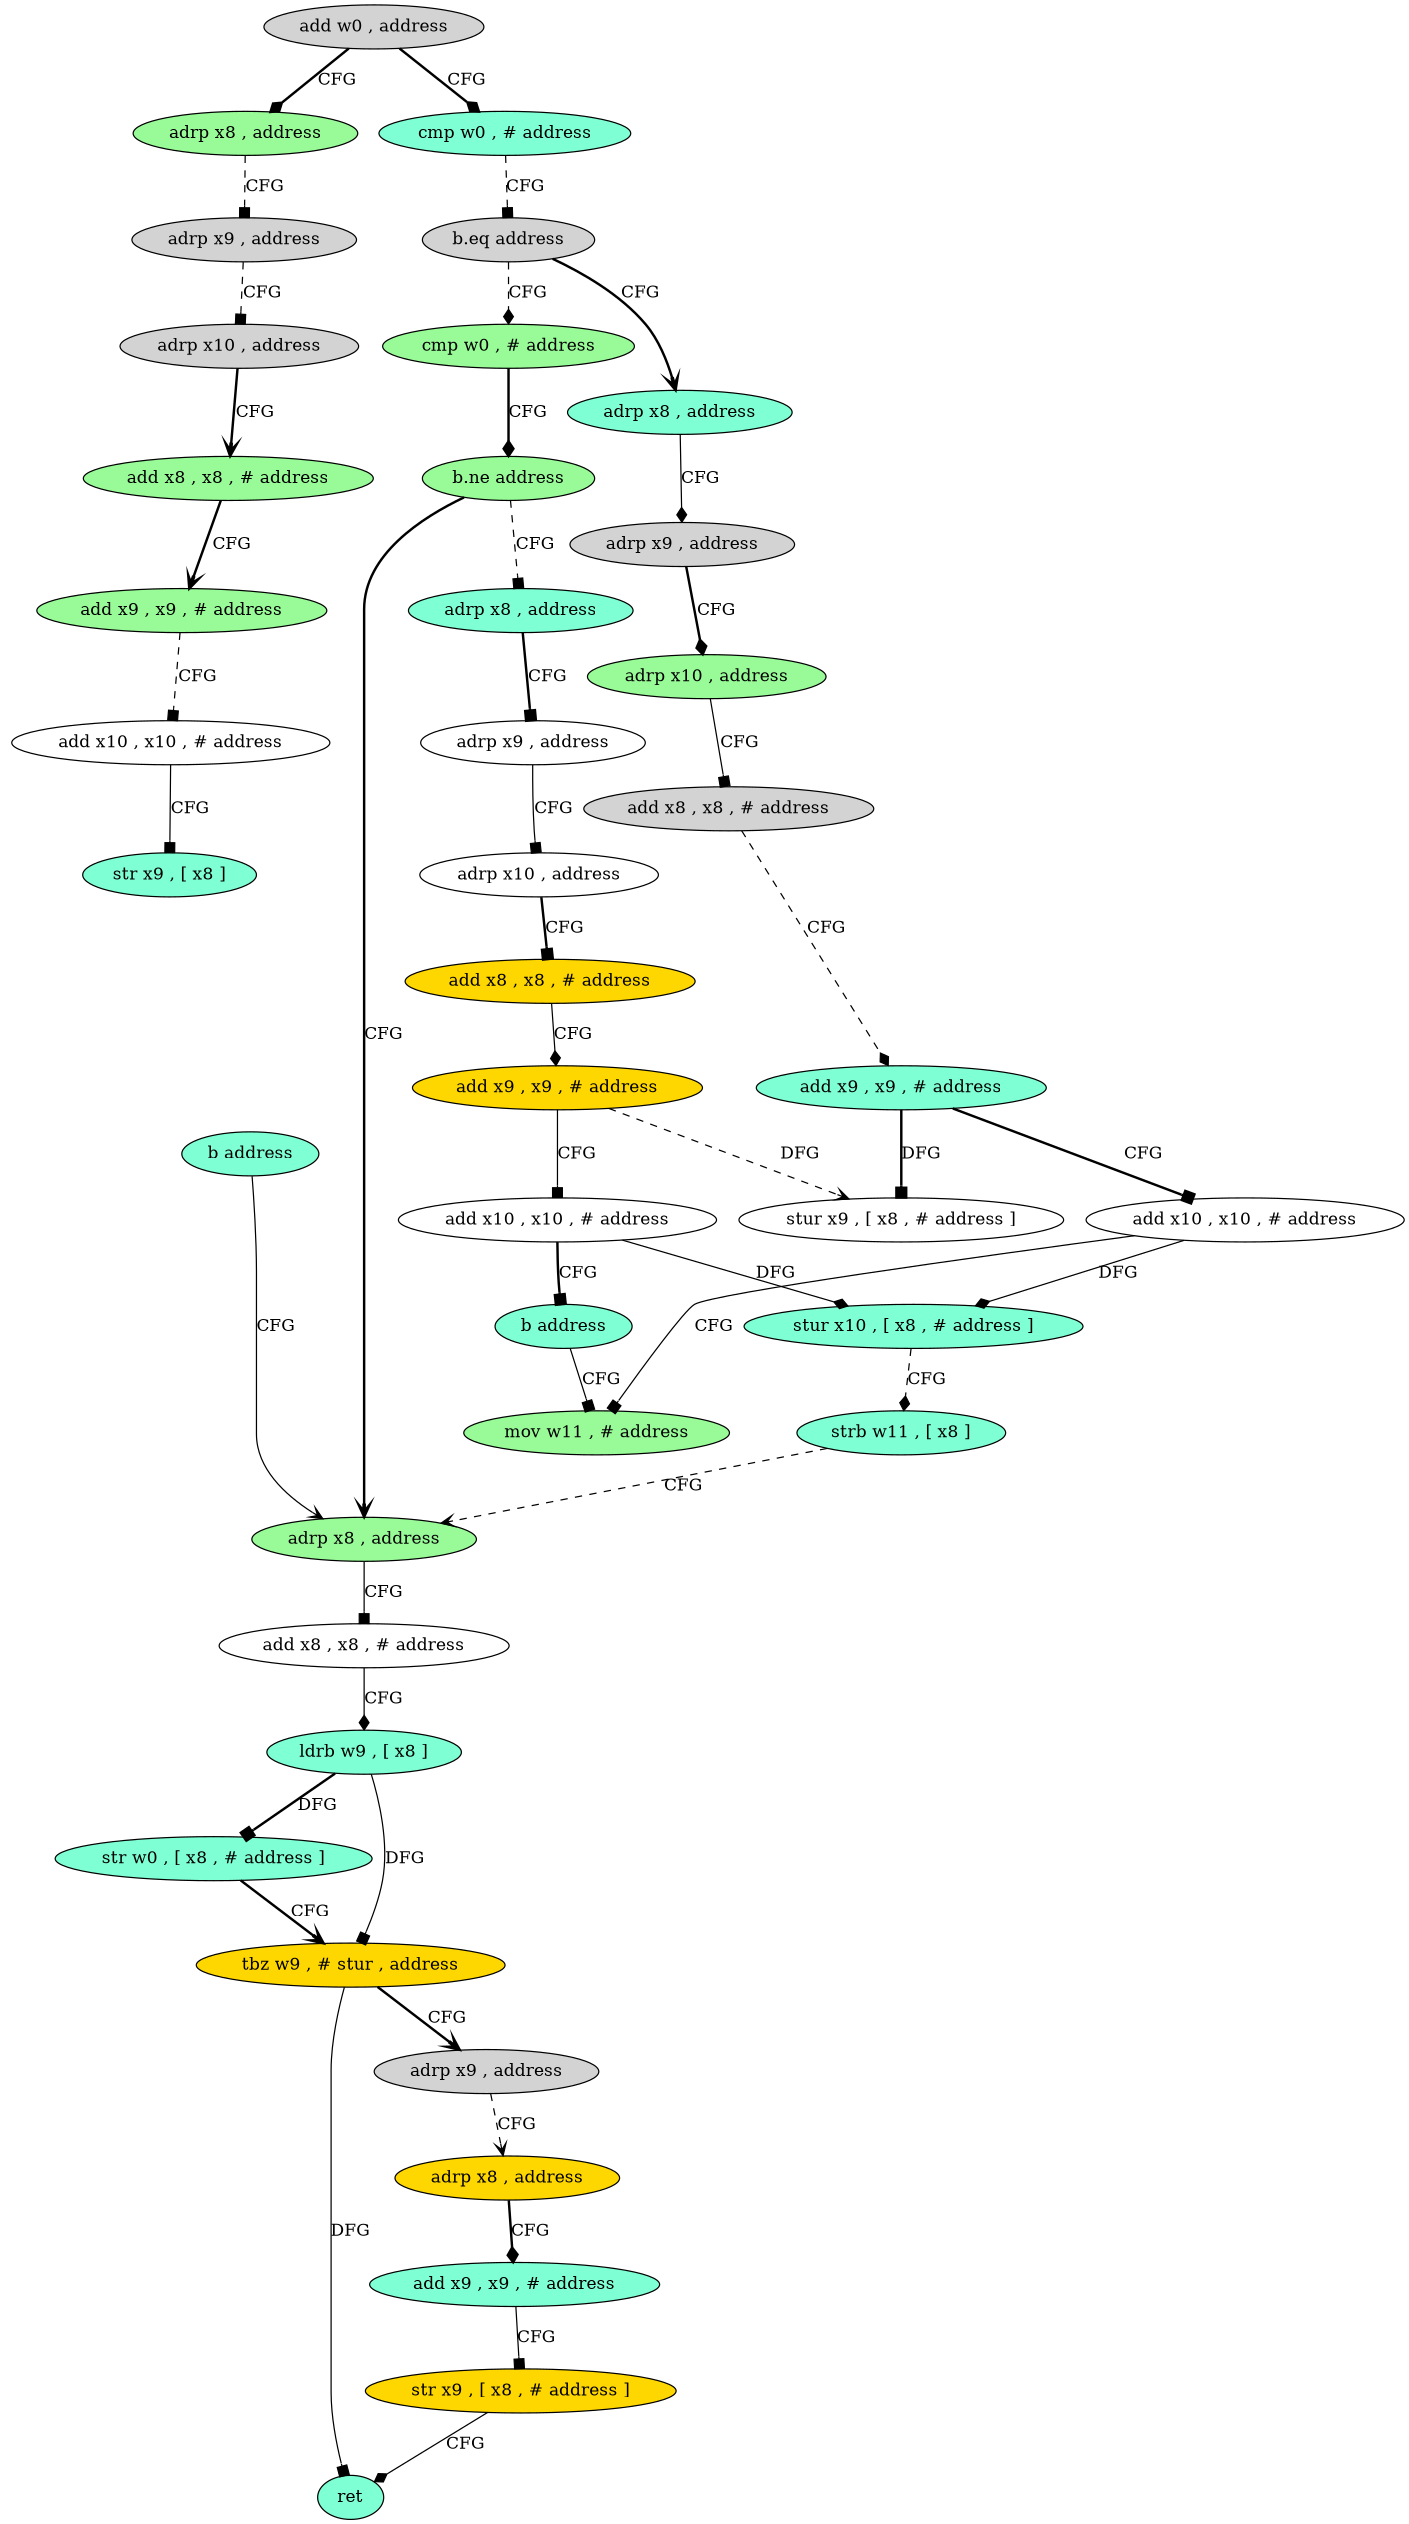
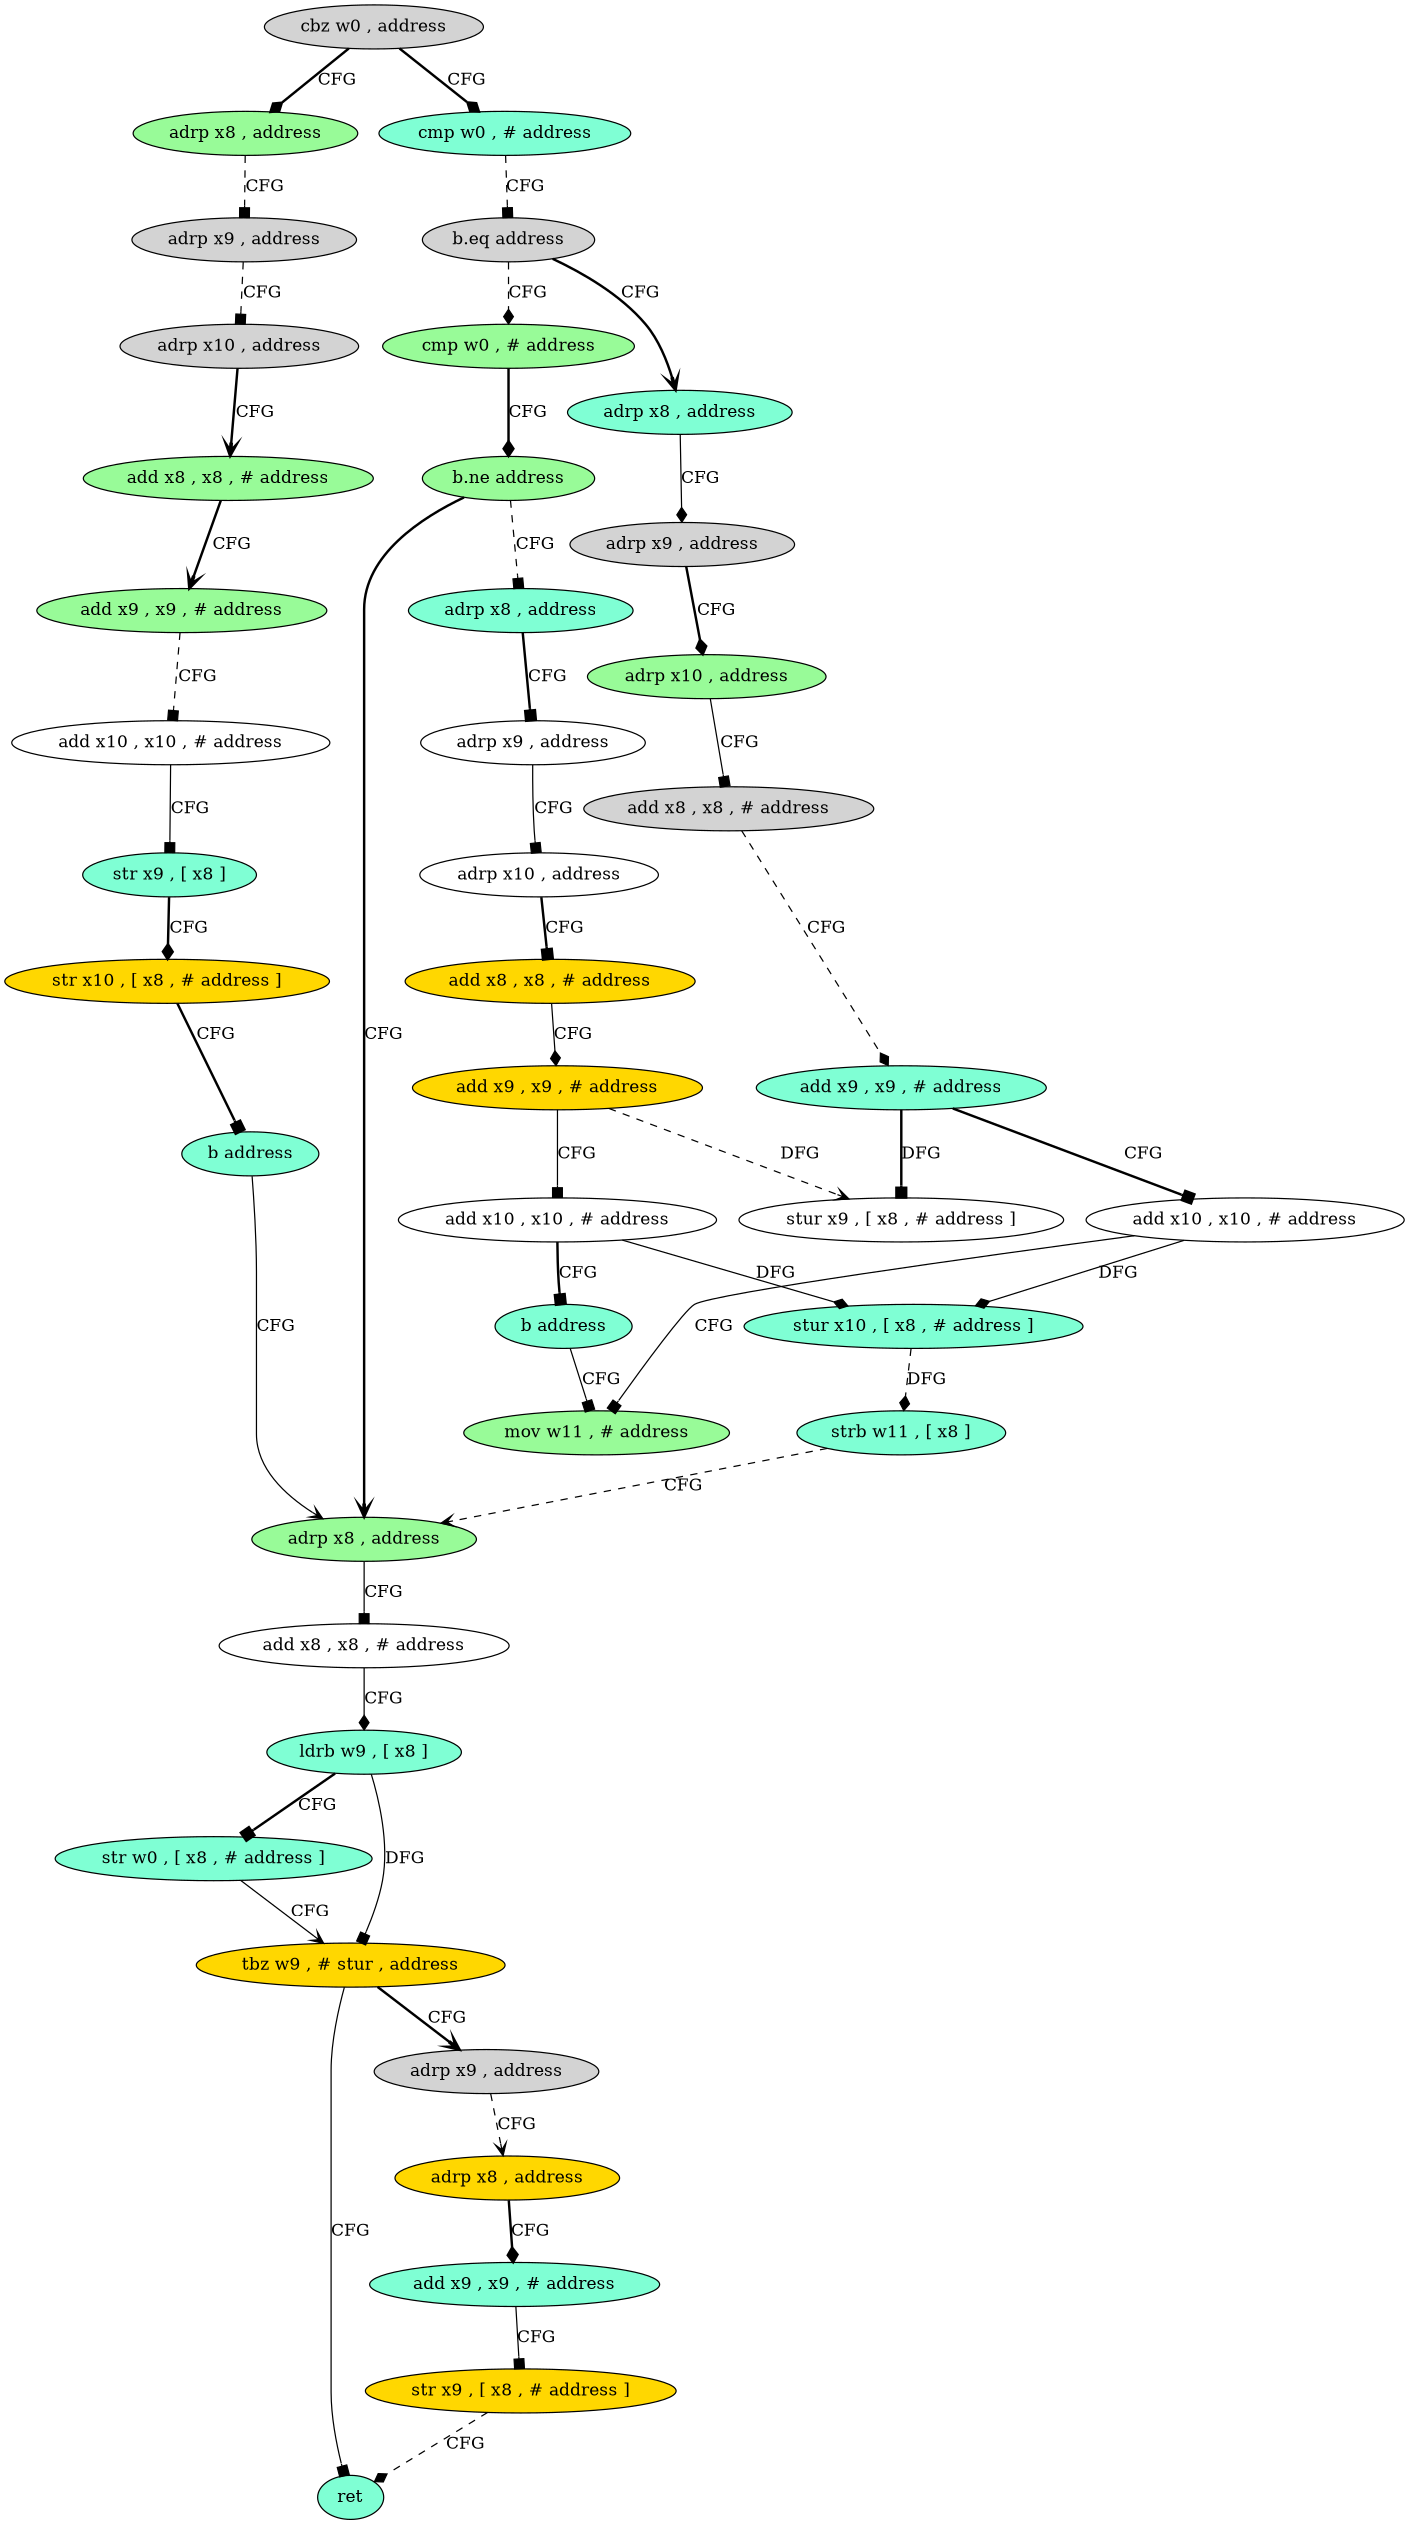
node "add w0 , address": label "add w0 , address" -> "cbz w0 , address"
node "str x10 , [ x8 , # address ]": added
edge "stur x10 , [ x8 , # address ]" -> "strb w11 , [ x8 ]": label "CFG" -> "DFG"
edge "ldrb w9 , [ x8 ]" -> "str w0 , [ x8 , # address ]": label "DFG" -> "CFG"
edge "str w0 , [ x8 , # address ]" -> "tbz w9 , # stur , address": style bold -> solid
edge "tbz w9 , # stur , address" -> "ret": label "DFG" -> "CFG"
edge "str x9 , [ x8 , # address ]" -> "ret": style solid -> dashed
